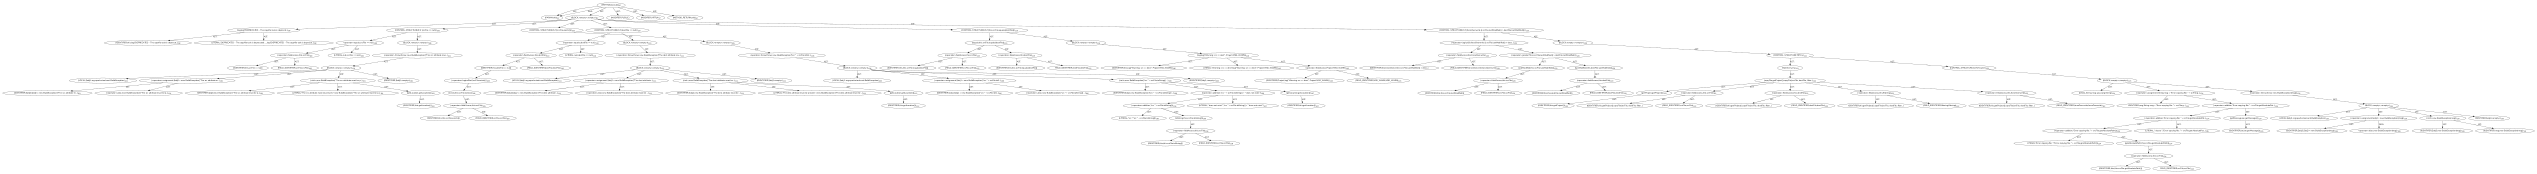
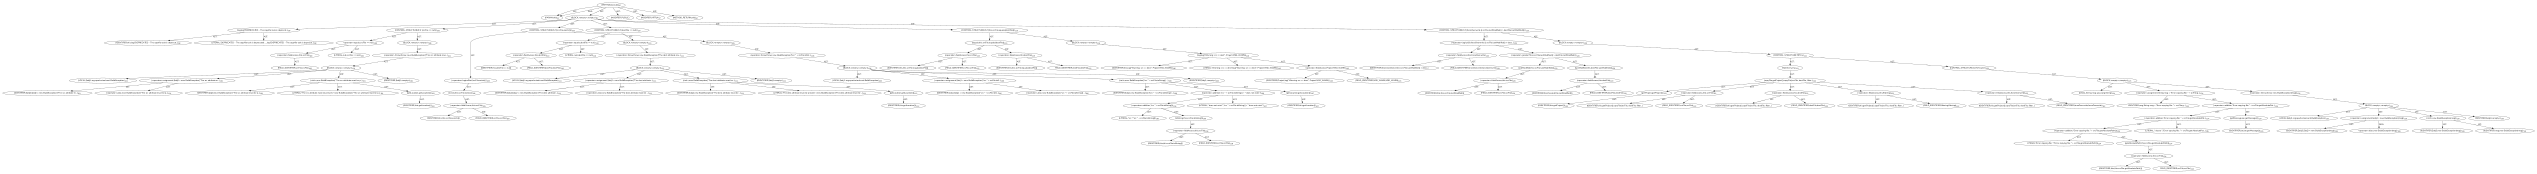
node "(IDENTIFIER,this,srcFile == null)": removed
edge "(IDENTIFIER,this,destFile == null)" -> "(<operator>.logicalNot,!srcFile.exists())": now "(CONTROL_STRUCTURE,IF,if (!srcFile.exists()))" -> "(<operator>.logicalNot,!srcFile.exists())"
